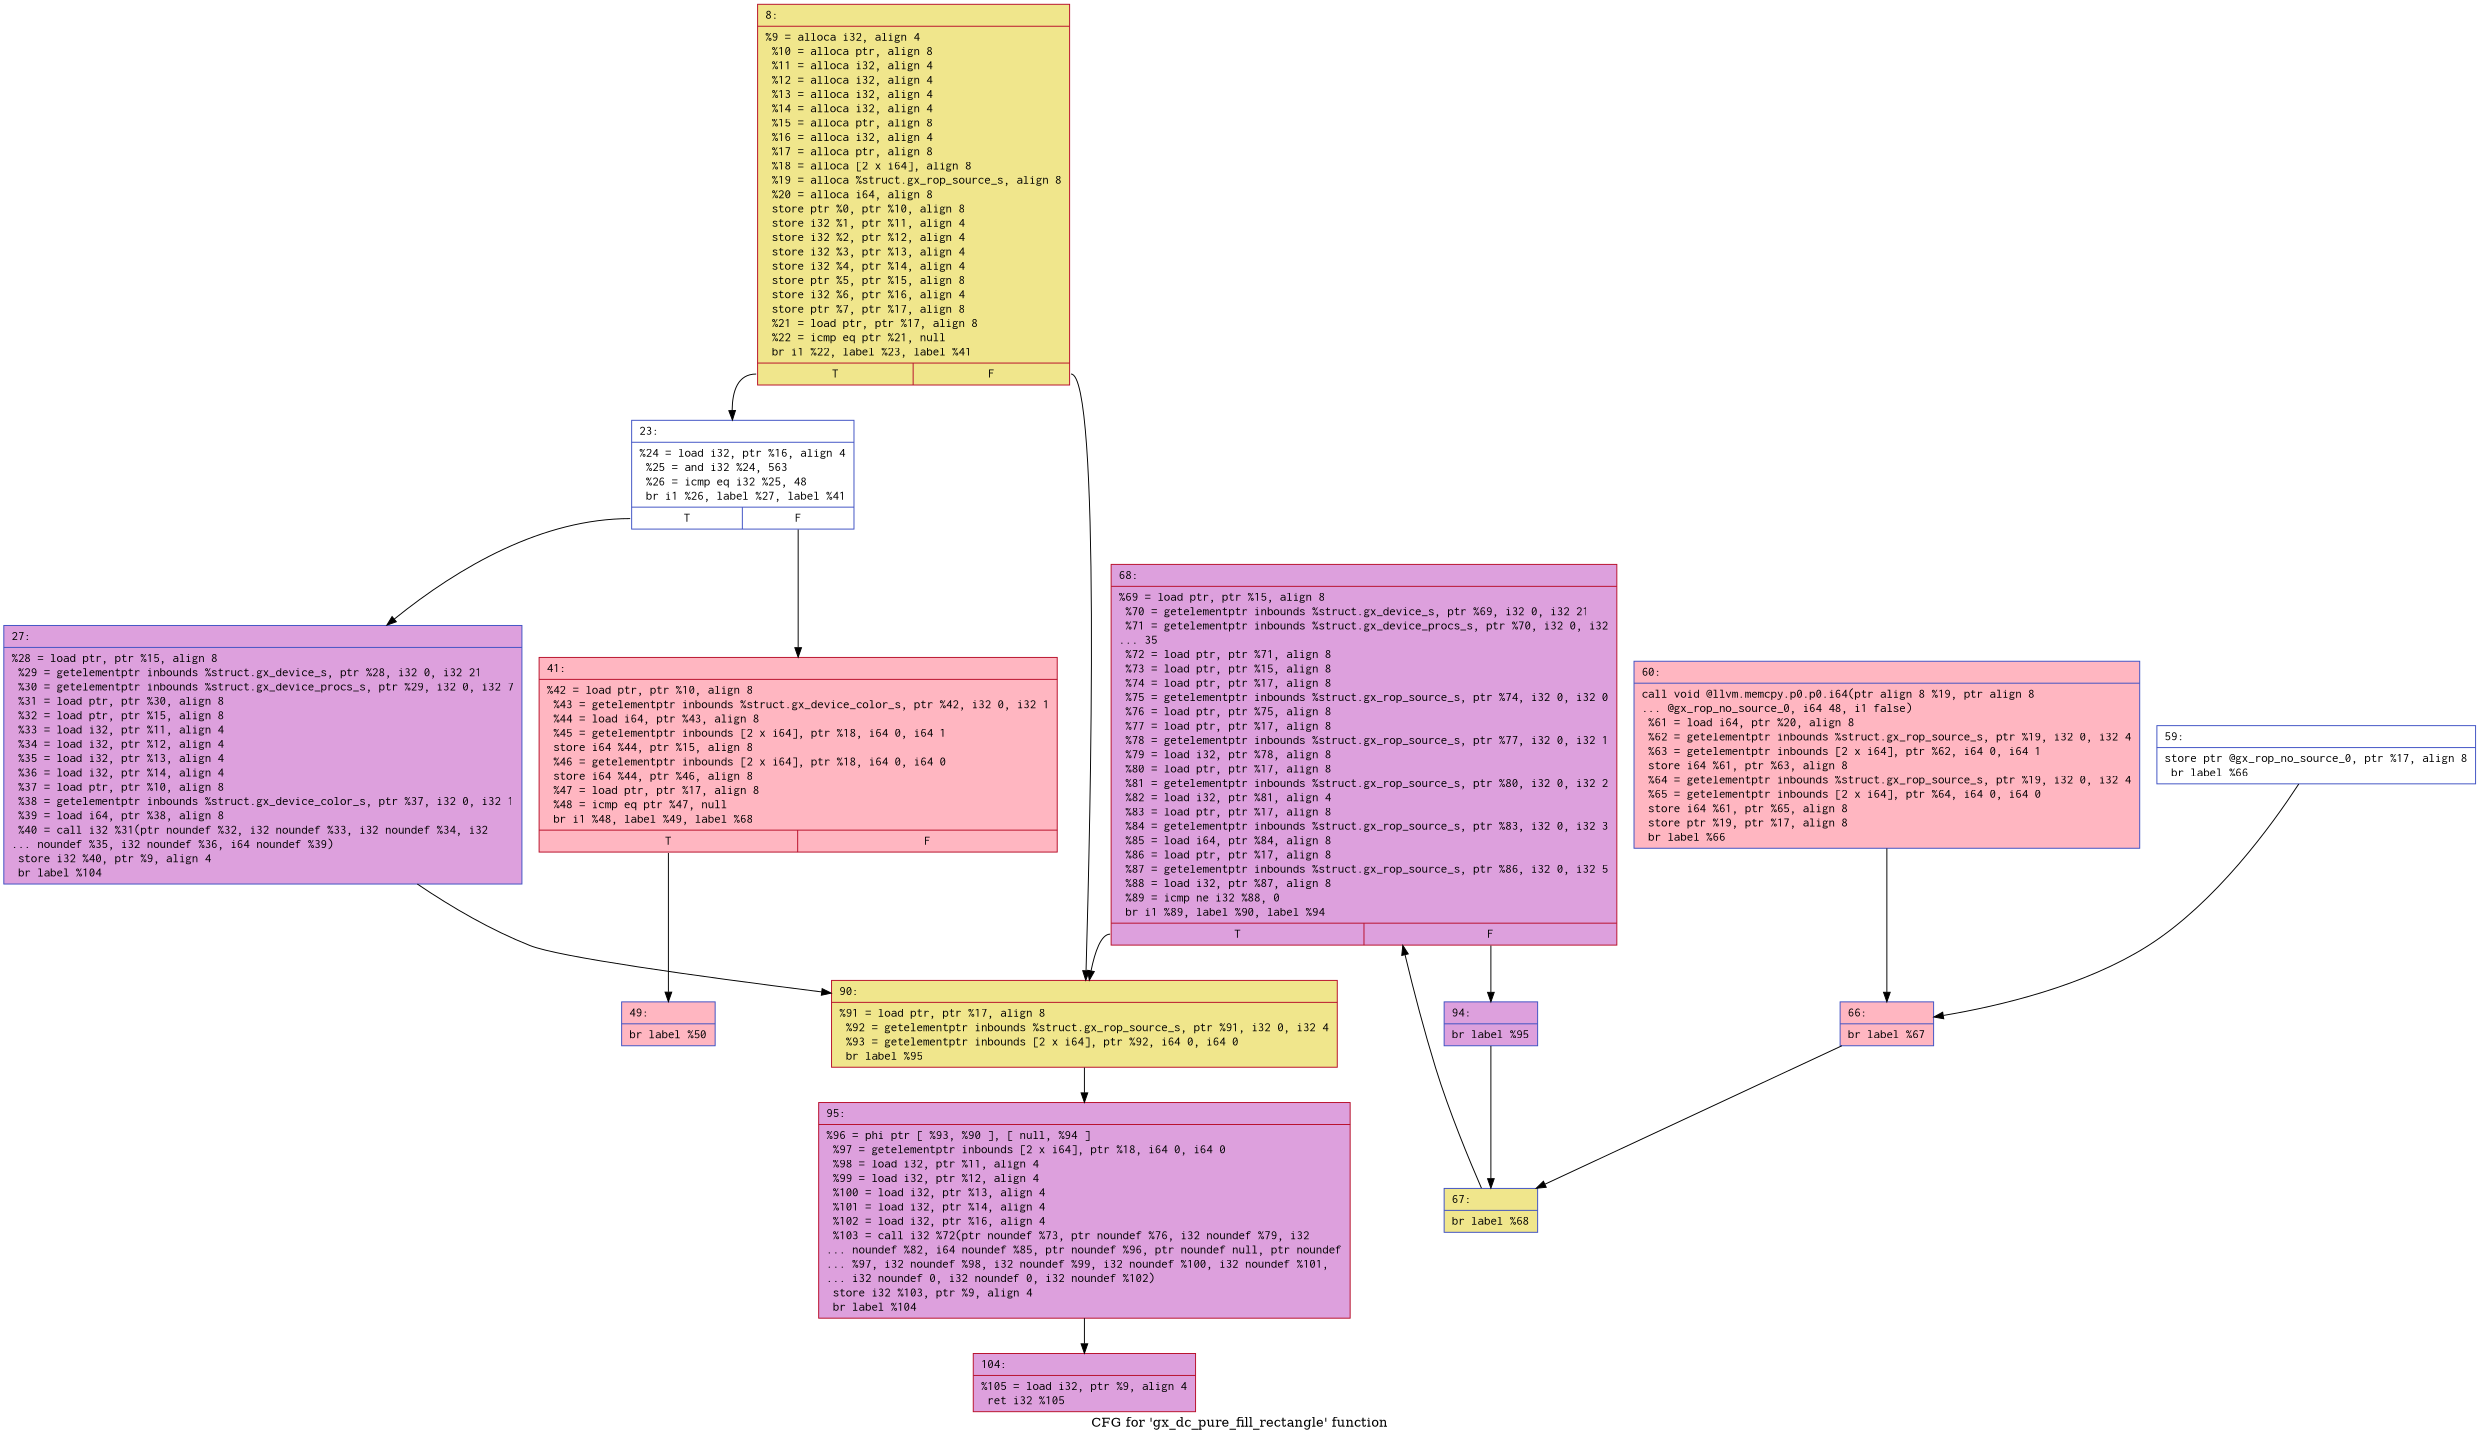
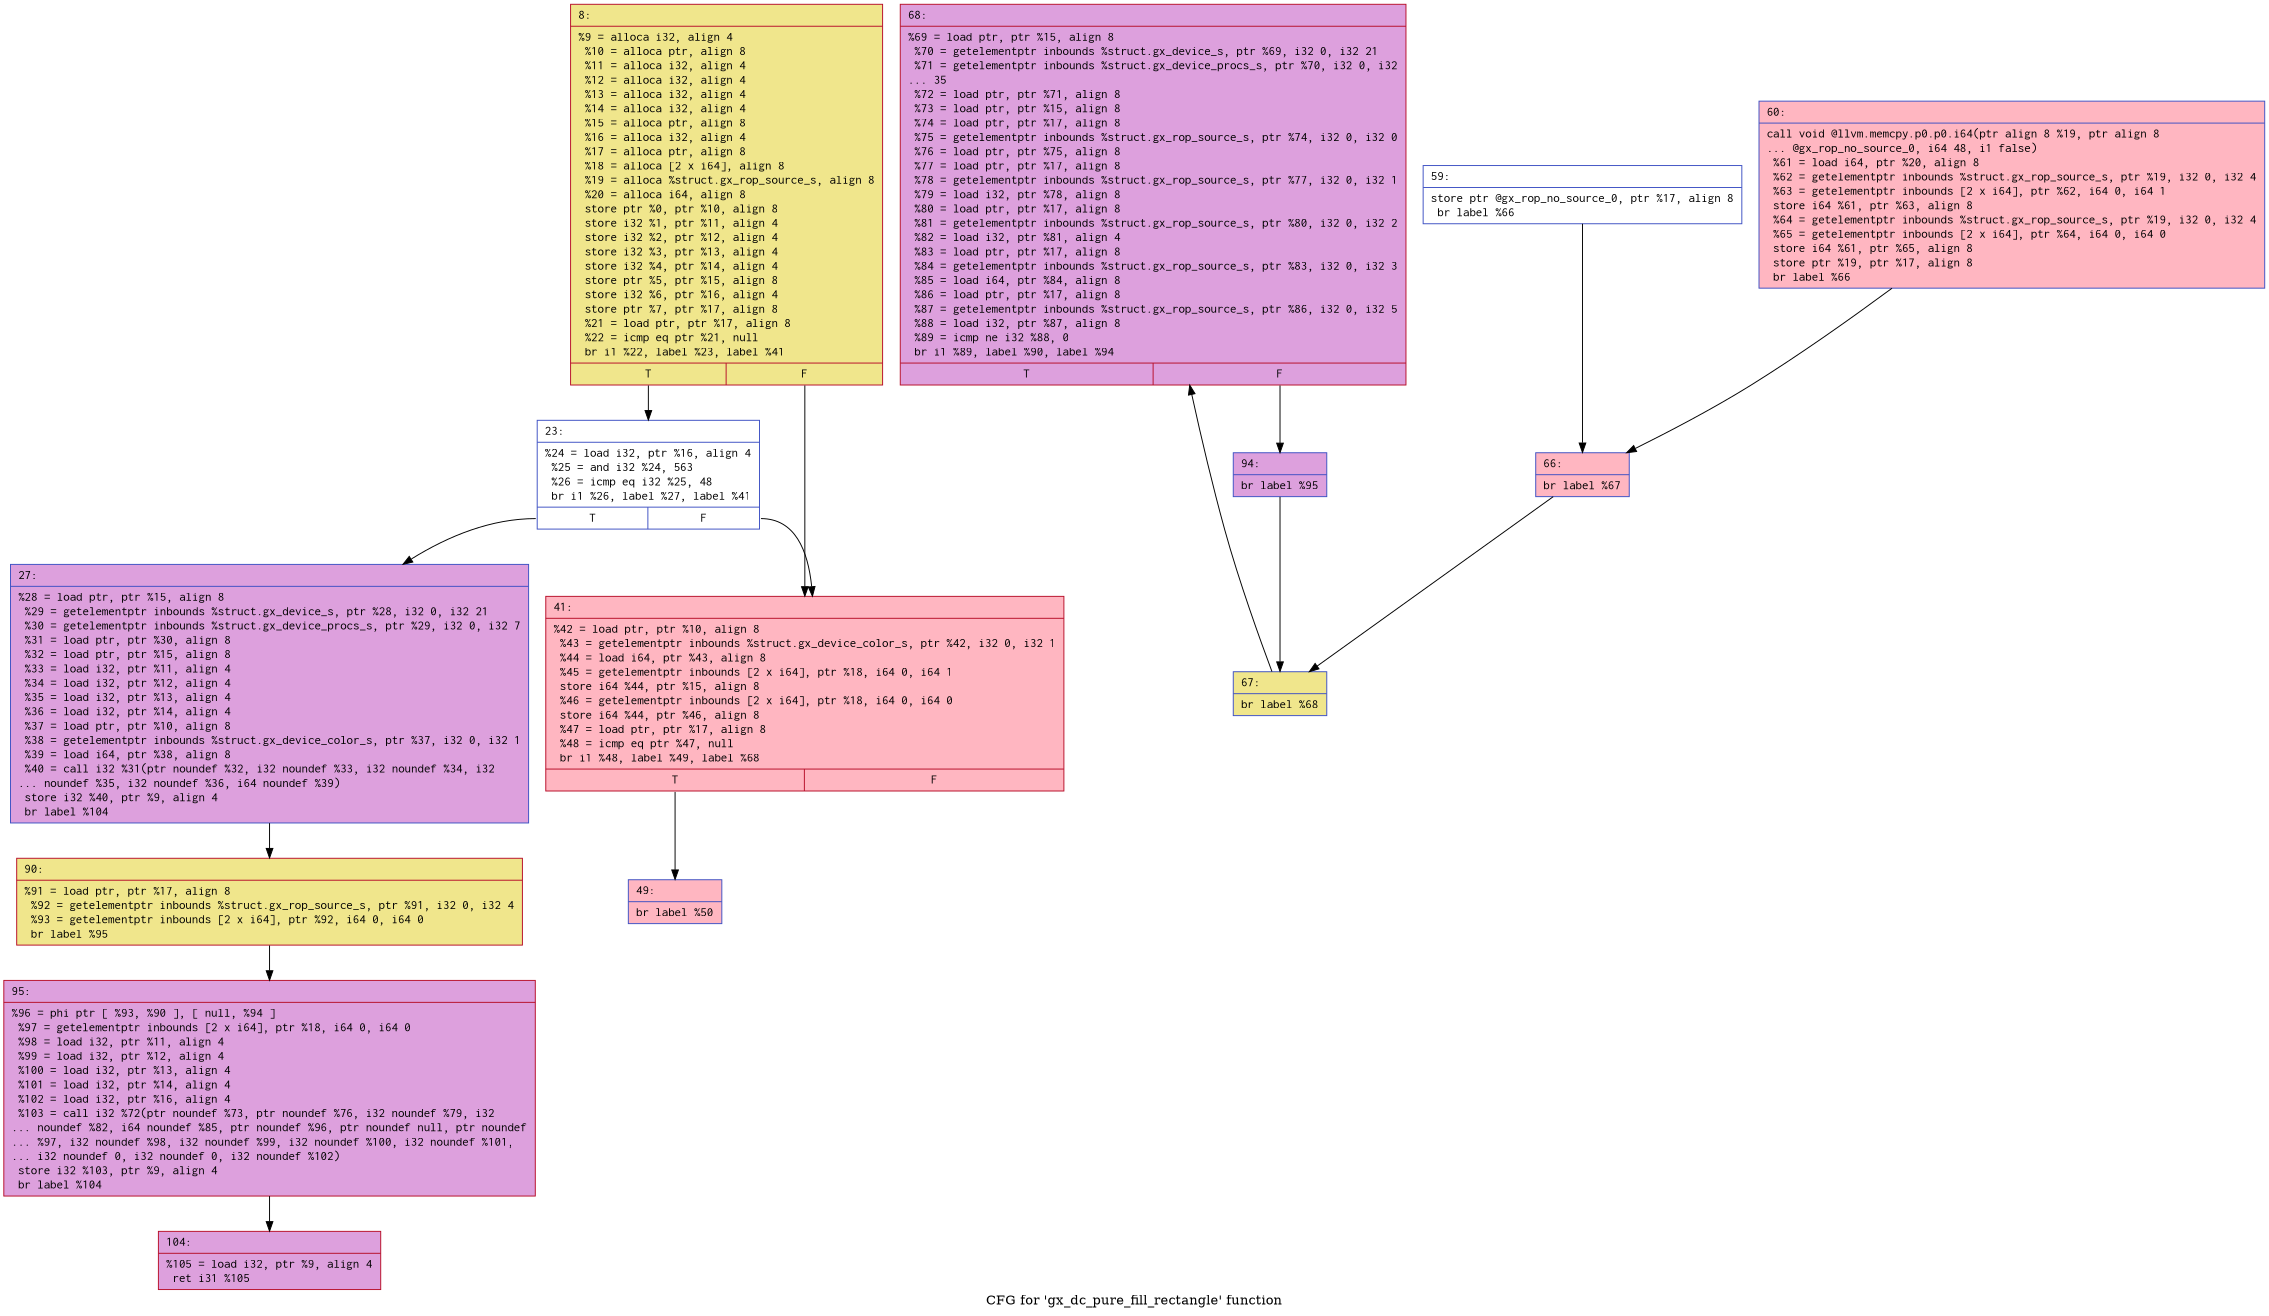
edge "8:" -> "90:": now "8:" -> "41:"
edge "68:" -> "90:": removed
node "104:": text "ret i32 %105" -> "ret i31 %105"
